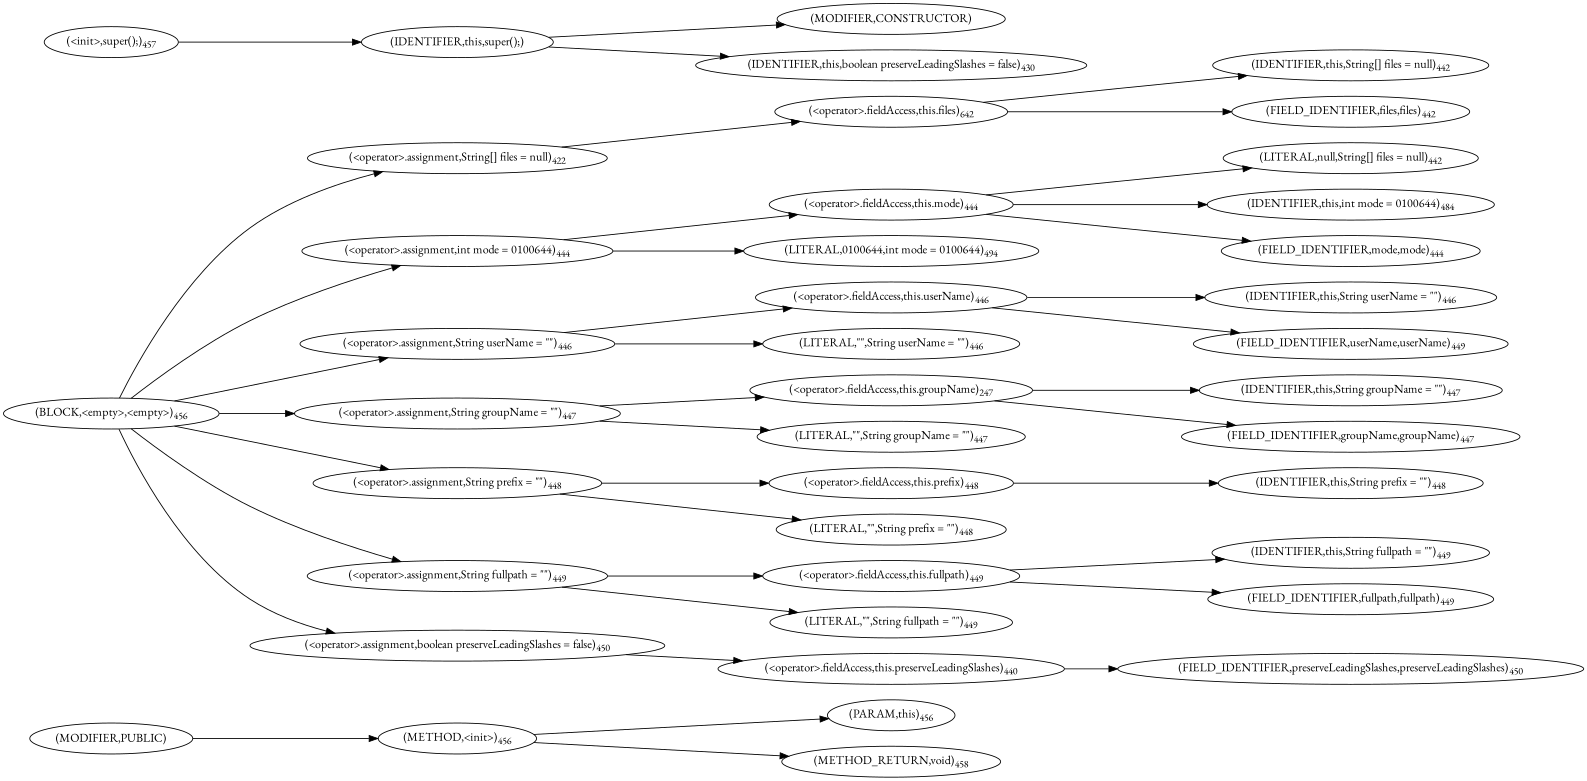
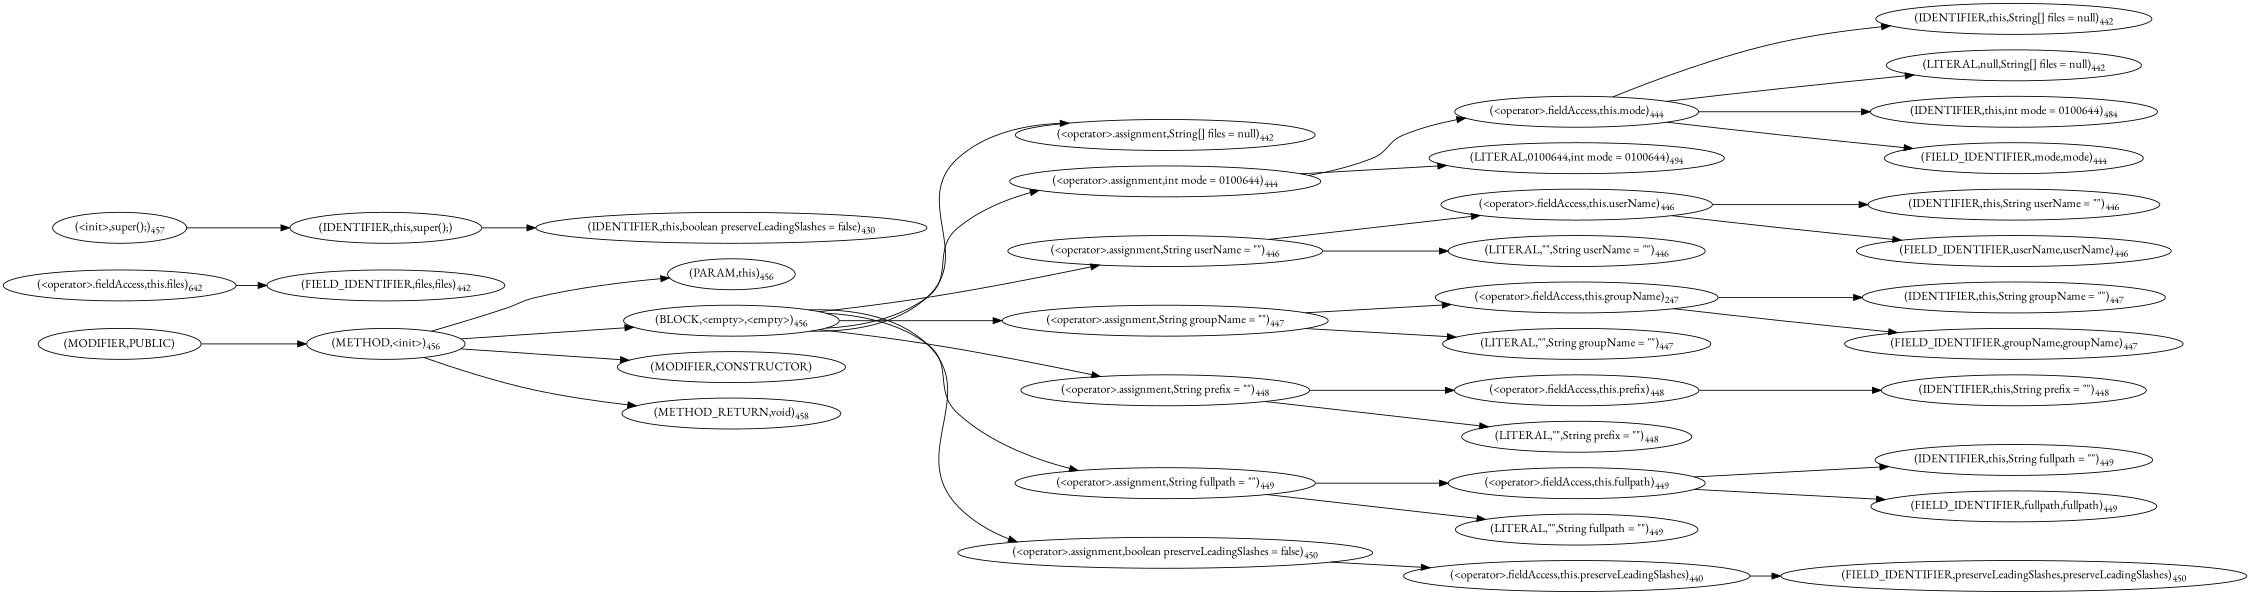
edge "(IDENTIFIER,this,super();)" -> "(MODIFIER,CONSTRUCTOR)": now "(METHOD,<init>)" -> "(MODIFIER,CONSTRUCTOR)"
edge "(<operator>.fieldAccess,this.files)" -> "(IDENTIFIER,this,String[] files = null)": now "(<operator>.fieldAccess,this.mode)" -> "(IDENTIFIER,this,String[] files = null)"
edge "(<operator>.assignment,String[] files = null)" -> "(<operator>.fieldAccess,this.files)": removed
node "(<operator>.assignment,String[] files = null)": text "422" -> "442"
edge "(METHOD,<init>)" -> "(BLOCK,<empty>,<empty>)": added
node "(FIELD_IDENTIFIER,userName,userName)": text "449" -> "446"
